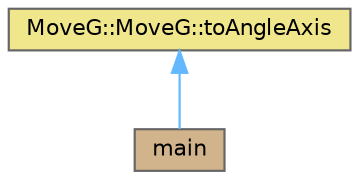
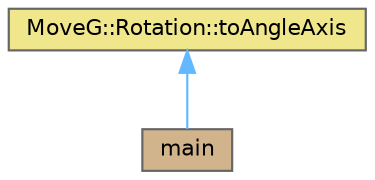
node "MoveG::MoveG::toAngleAxis": label "MoveG::MoveG::toAngleAxis" -> "MoveG::Rotation::toAngleAxis"
